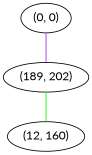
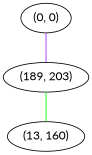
node "(189, 202)": label "(189, 202)" -> "(189, 203)"
node "(12, 160)": label "(12, 160)" -> "(13, 160)"
